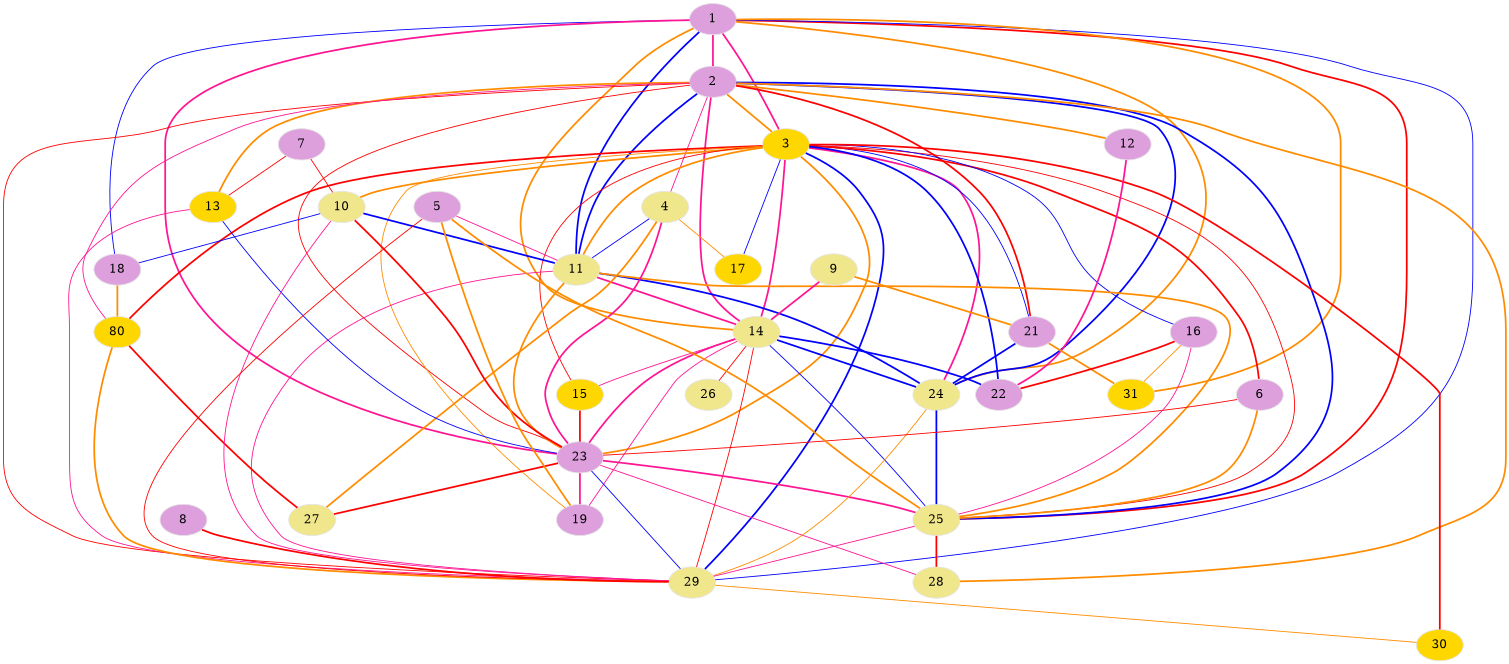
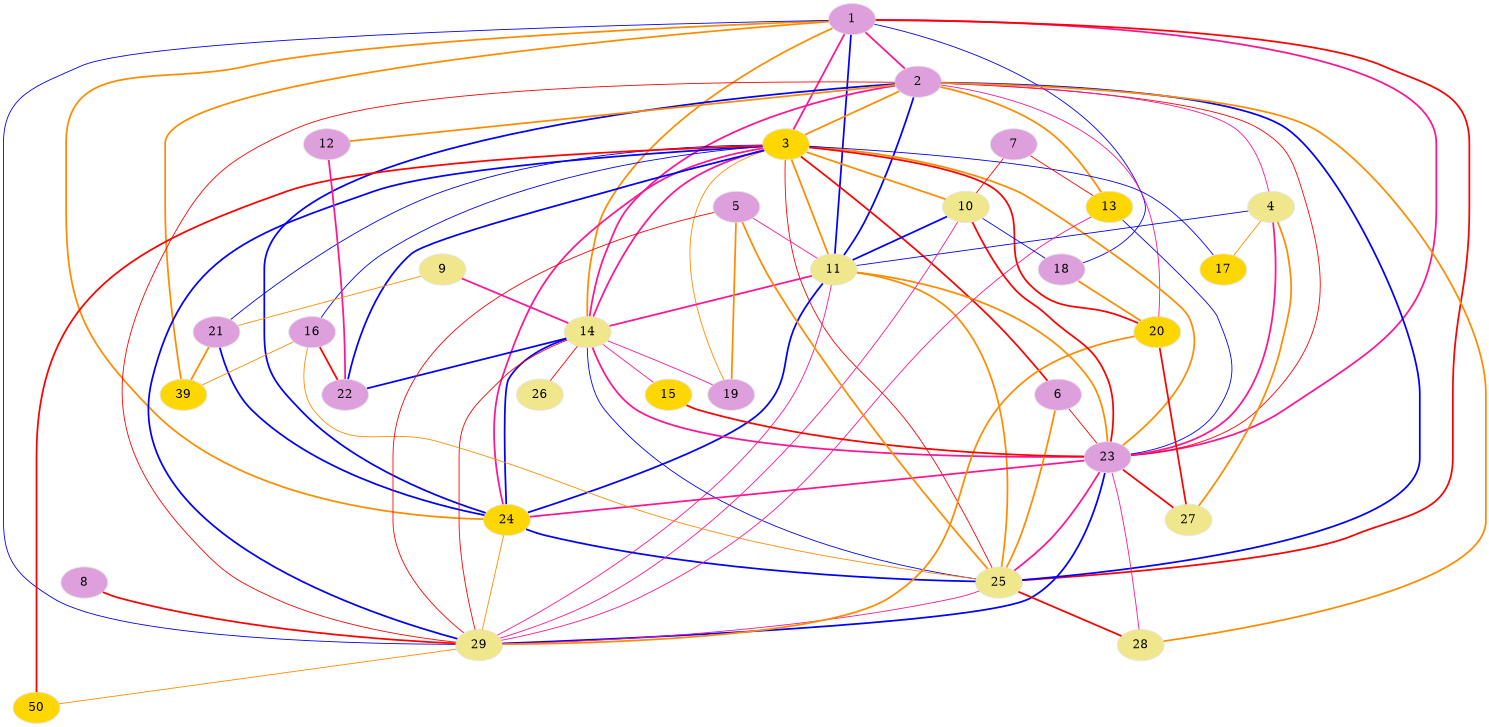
edge "2" -- "21": removed
edge "3" -- "15": removed
edge "9" -- "21": style bold -> solid
node "80": label "80" -> "20"
node "24": fillcolor khaki -> gold
node "31": label "31" -> "39"
edge "16" -- "25": color deeppink -> darkorange
edge "23" -- "19": now "23" -- "24"
edge "23" -- "29": style solid -> bold
node "30": label "30" -> "50"
